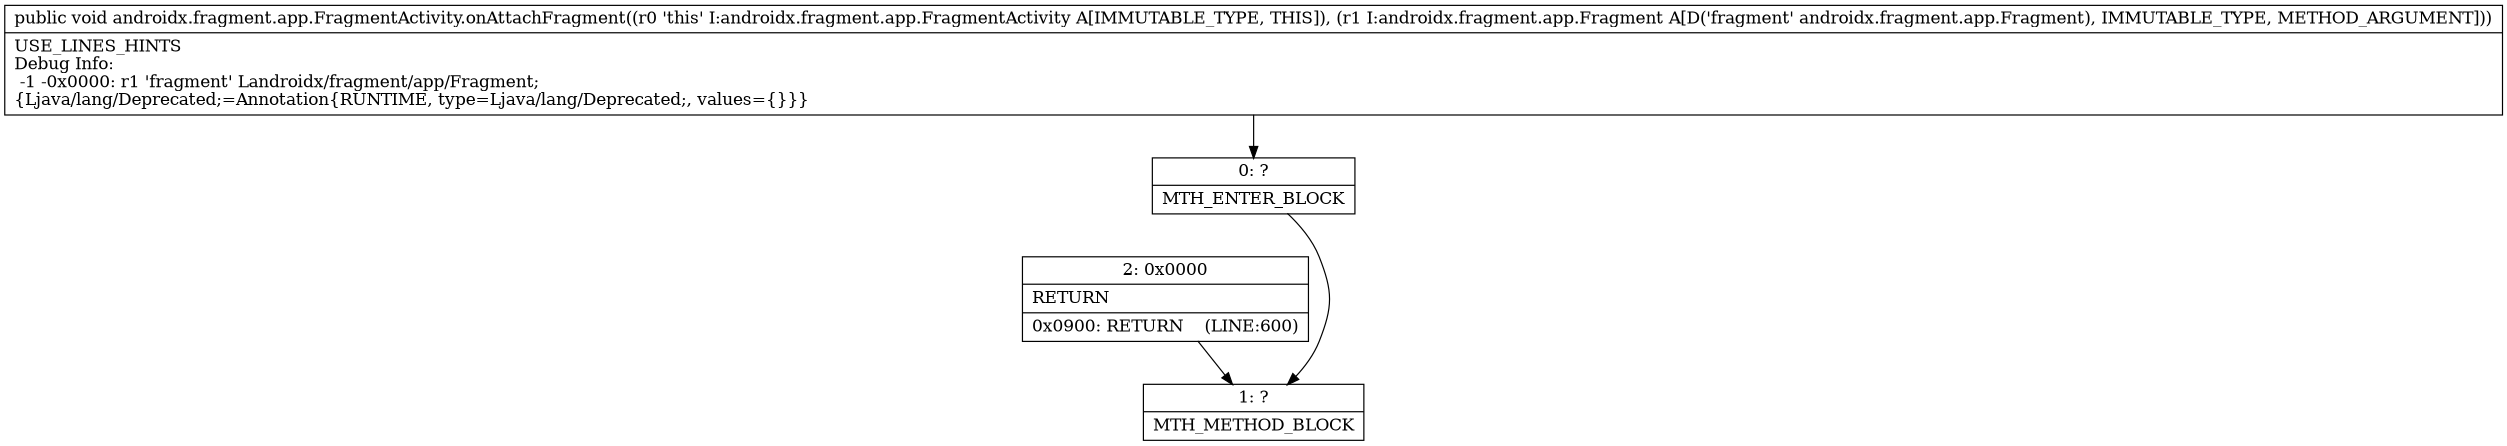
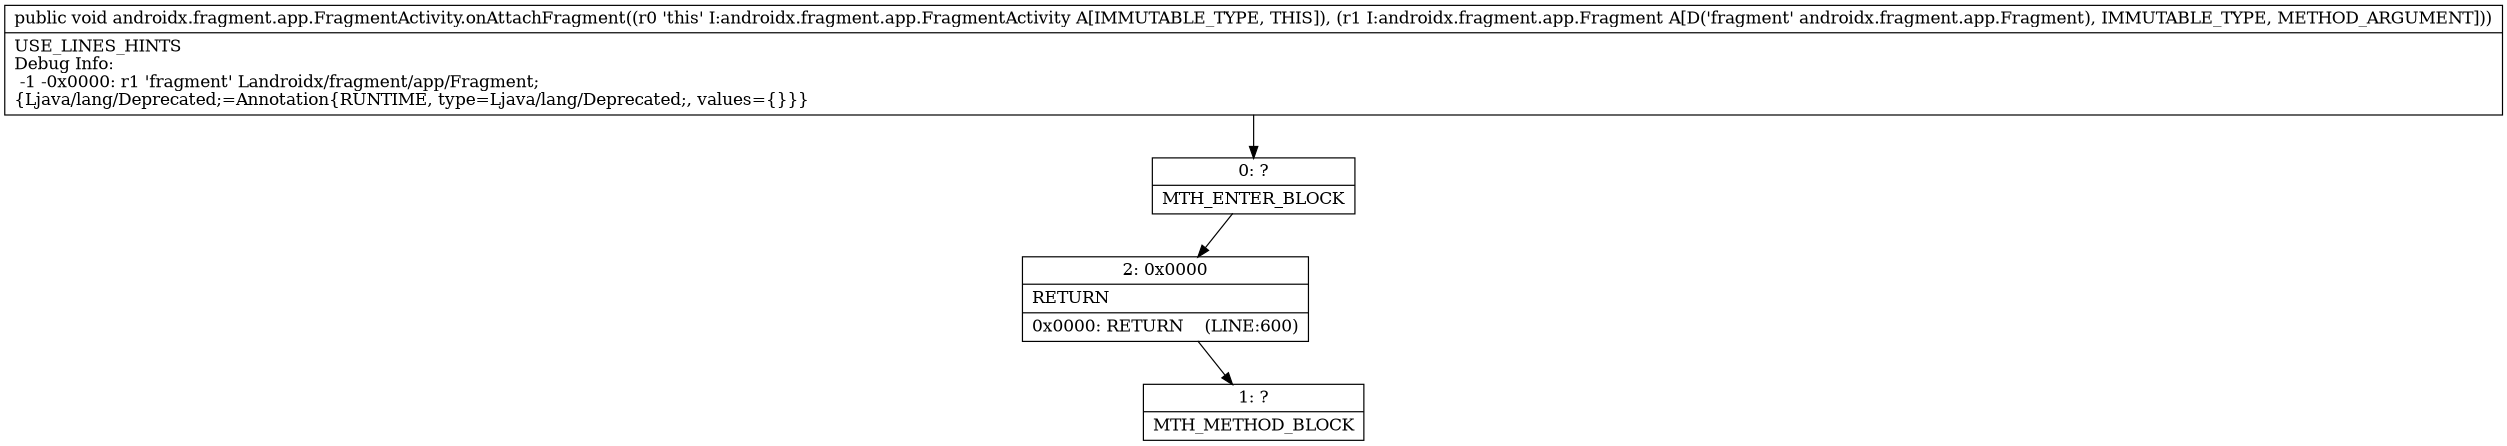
edge "0: ?" -> "1: ?": now "0: ?" -> "2: 0x0000"
node "2: 0x0000": text "0x0900: RETURN    (LINE:600)" -> "0x0000: RETURN    (LINE:600)"
